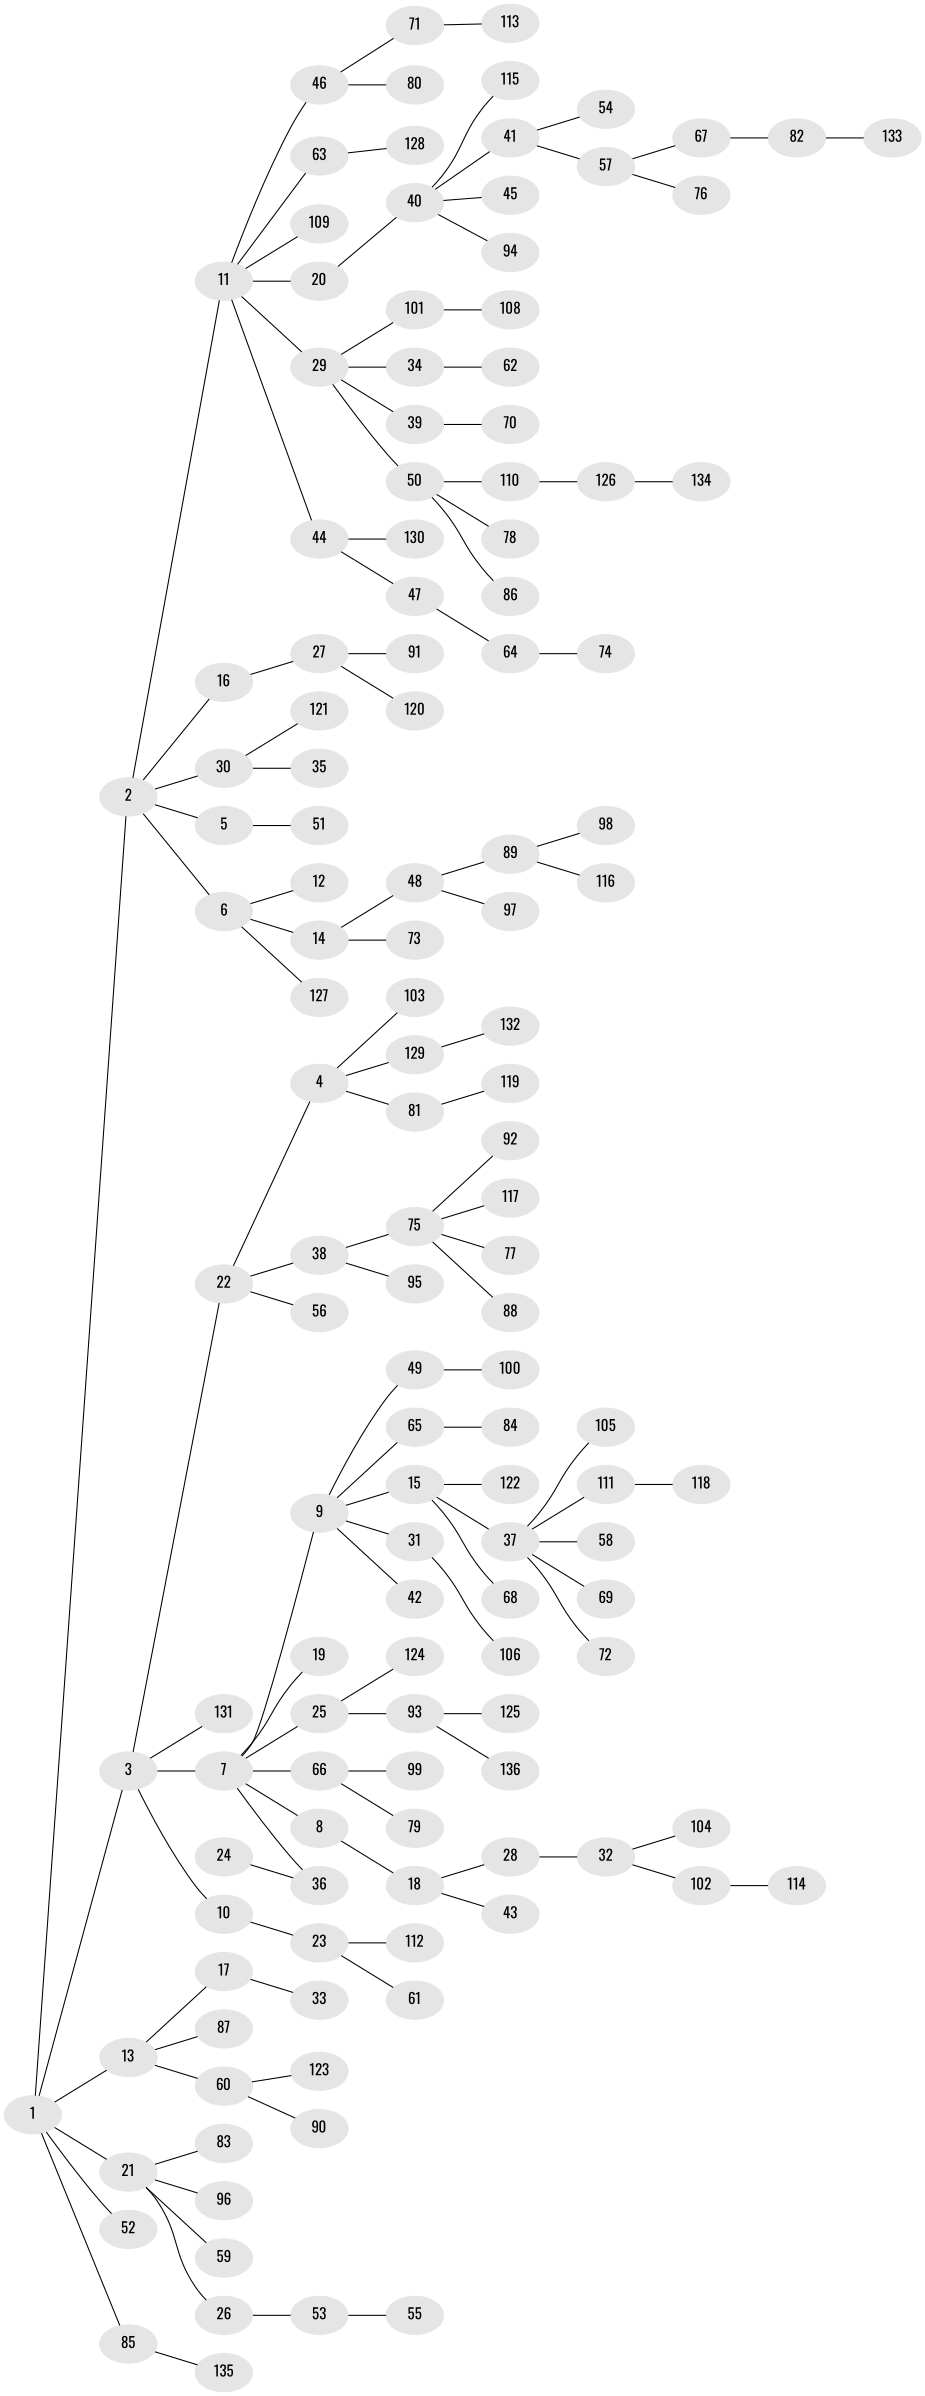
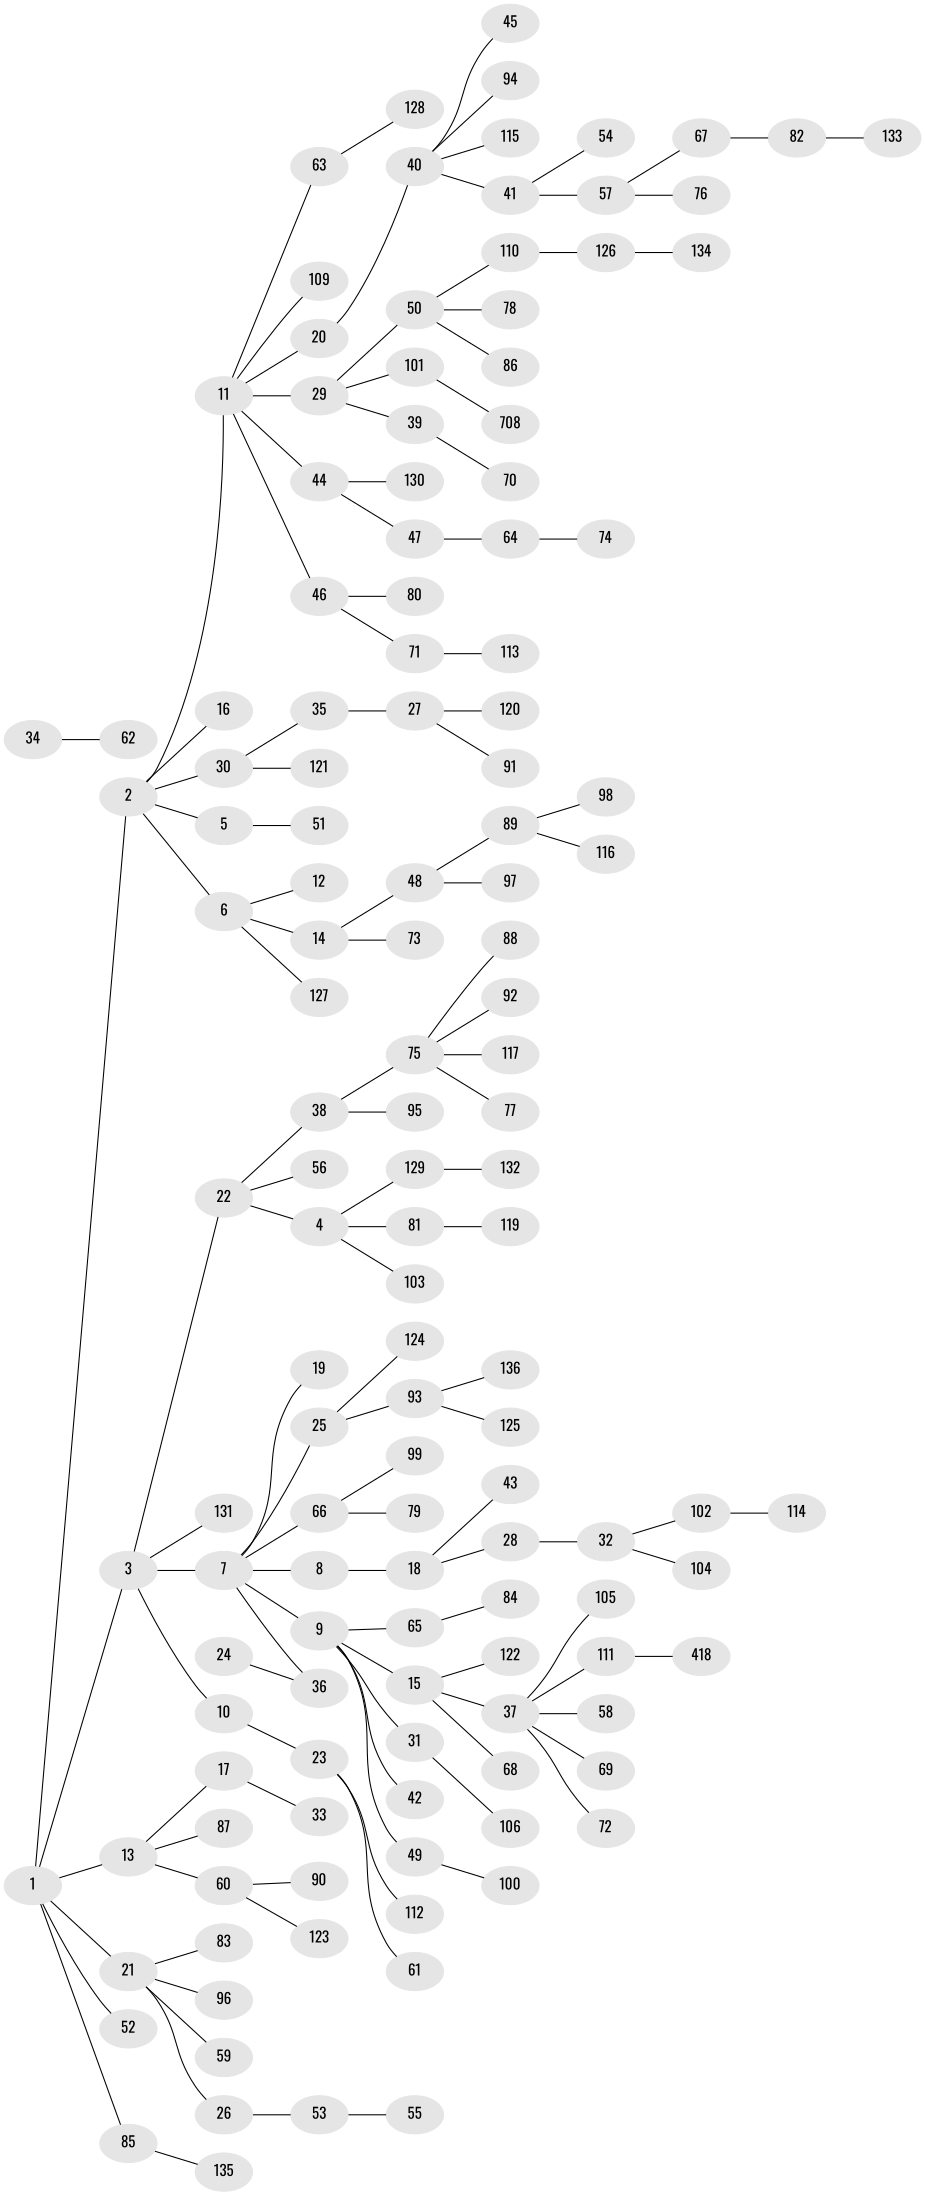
node "108": label "108" -> "708"
edge "29" -- "34": removed
edge "27" -- "16": now "27" -- "35"
node "118": label "118" -> "418"
